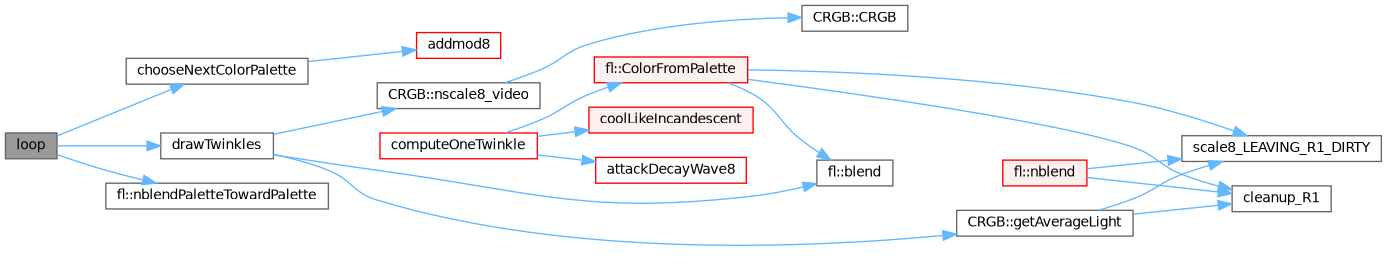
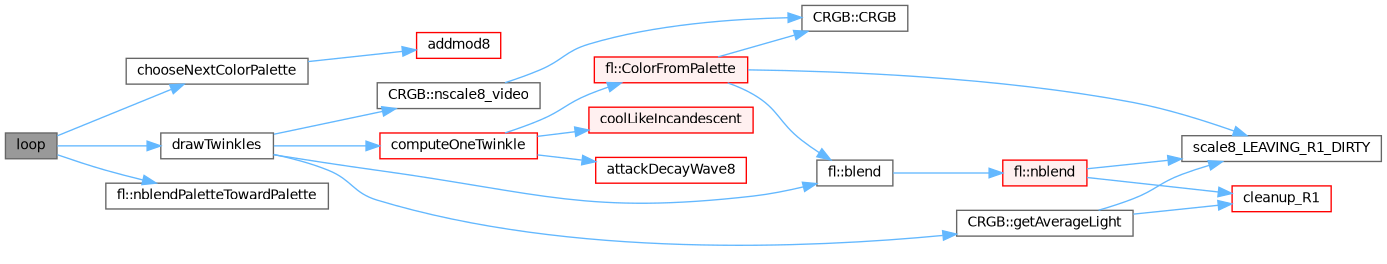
edge "fl::ColorFromPalette" -> "cleanup_R1": now "fl::ColorFromPalette" -> "CRGB::CRGB"
edge "drawTwinkles" -> "computeOneTwinkle": added
edge "fl::blend" -> "fl::nblend": added
node "cleanup_R1": color grey40 -> red
